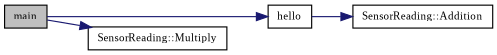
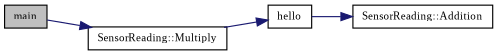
edge "main" -> "hello": now "SensorReading::Multiply" -> "hello"
